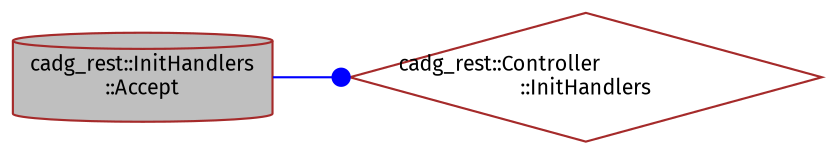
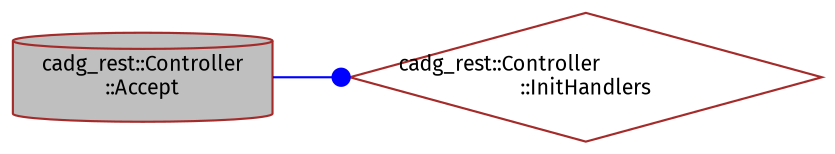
node "cadg_rest::InitHandlers ::Accept": label "cadg_rest::InitHandlers ::Accept" -> "cadg_rest::Controller ::Accept"
